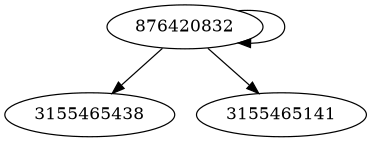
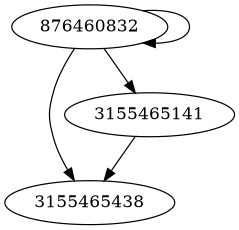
node "876420832": label "876420832" -> "876460832"
edge "3155465141" -> "3155465438": added
